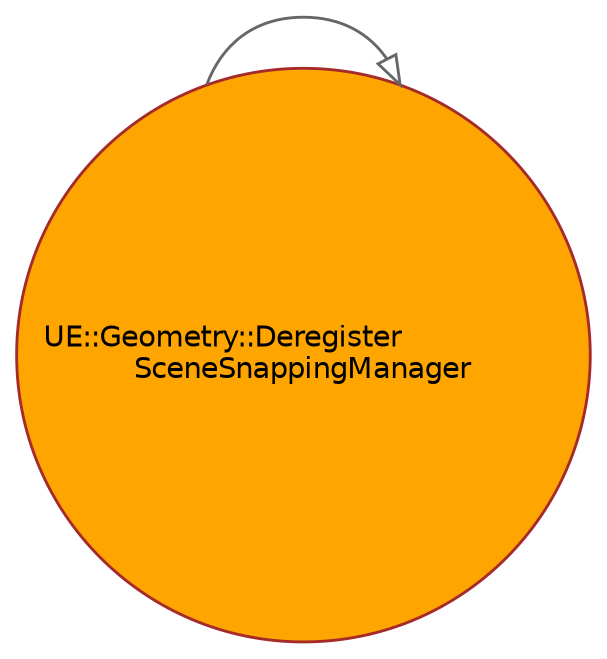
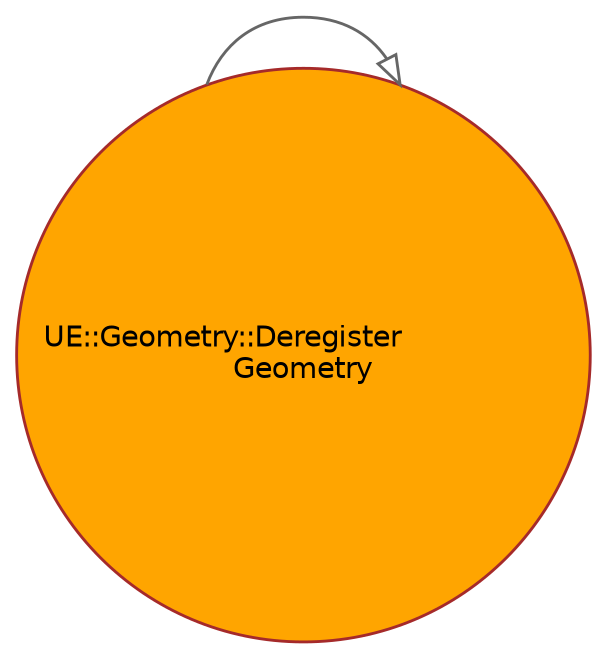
node "UE::Geometry::Deregister SceneSnappingManager": label "UE::Geometry::Deregister SceneSnappingManager" -> "UE::Geometry::Deregister Geometry"
